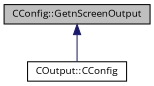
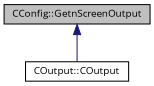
node "COutput::CConfig": label "COutput::CConfig" -> "COutput::COutput"
